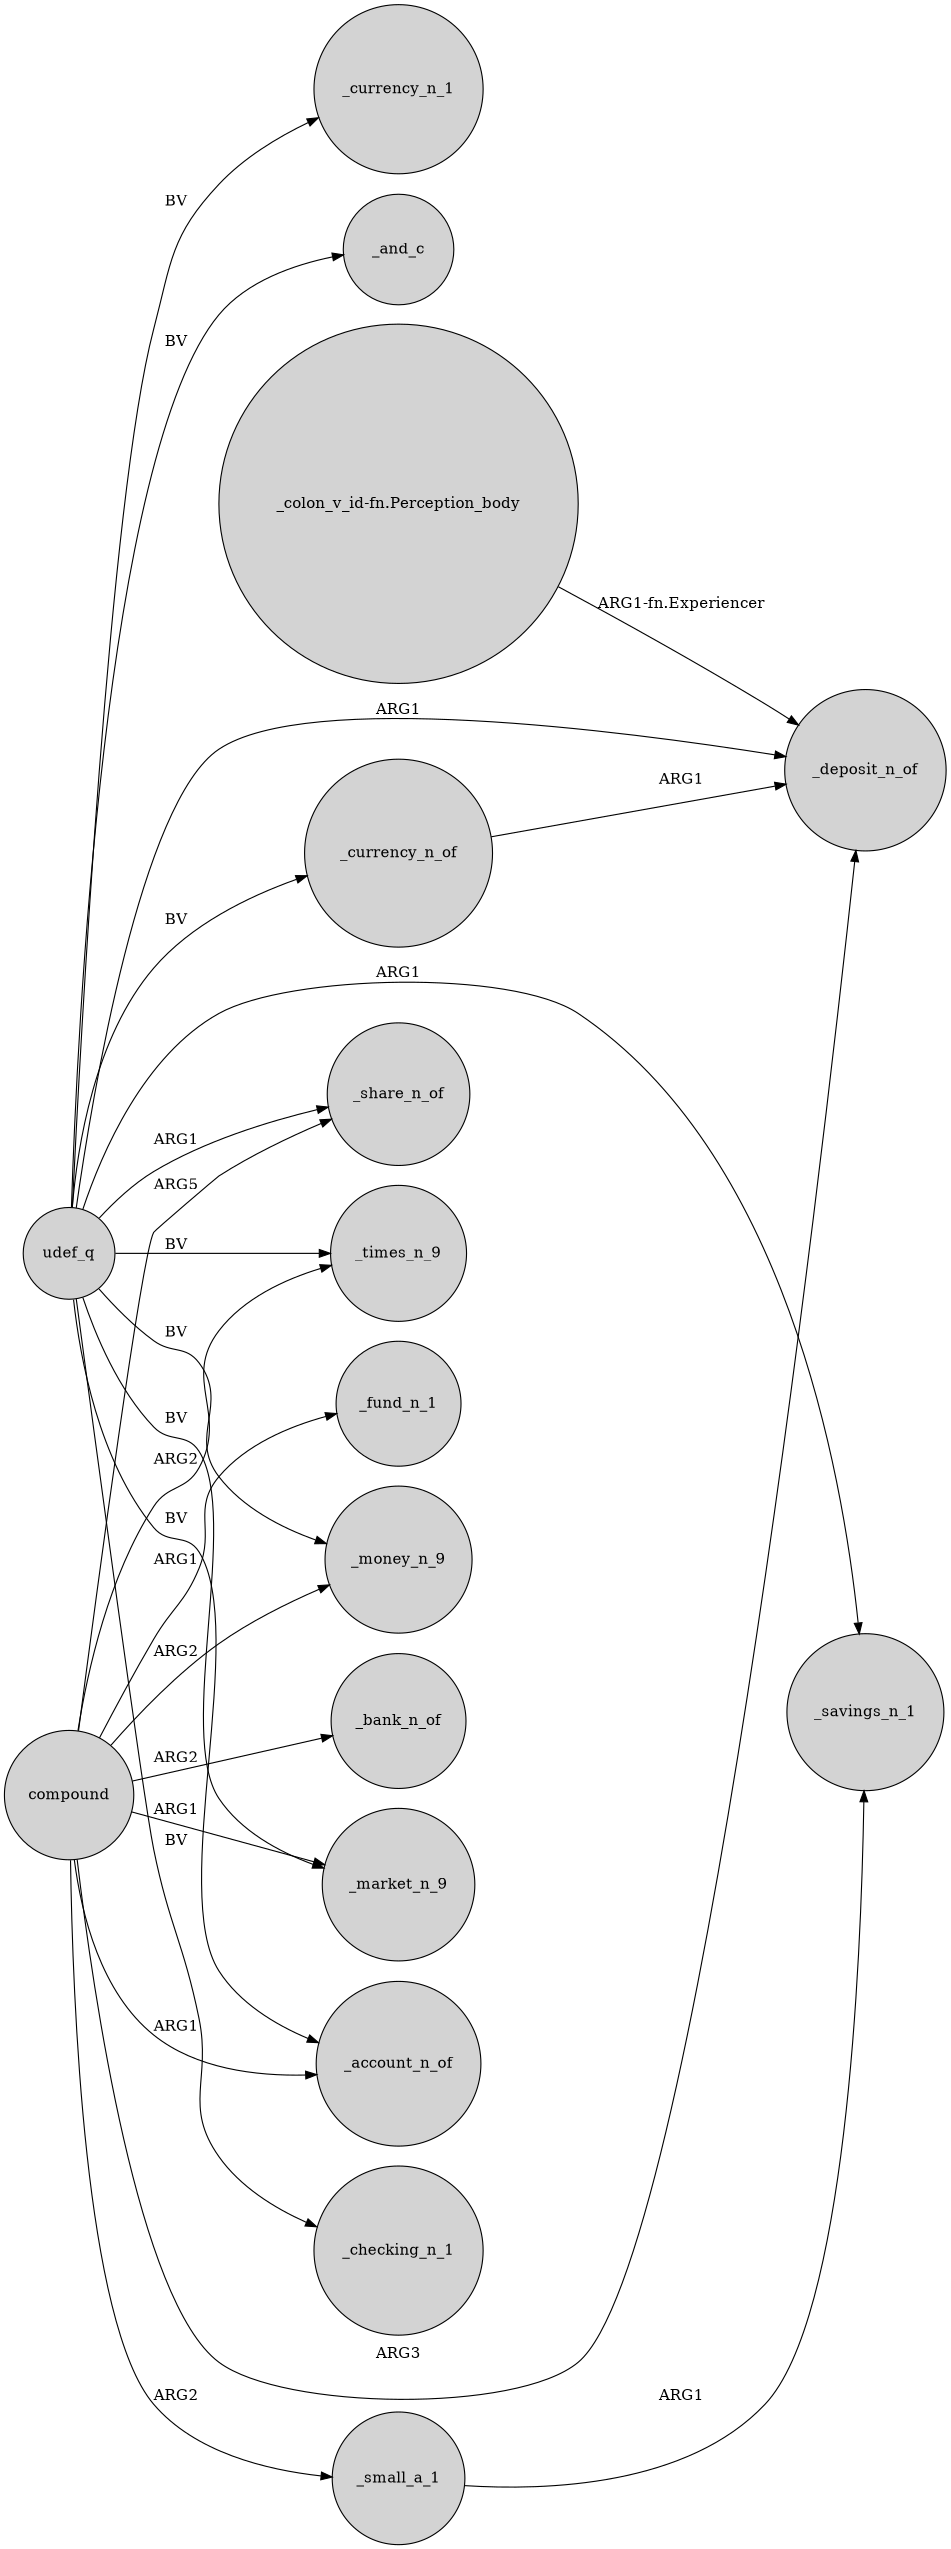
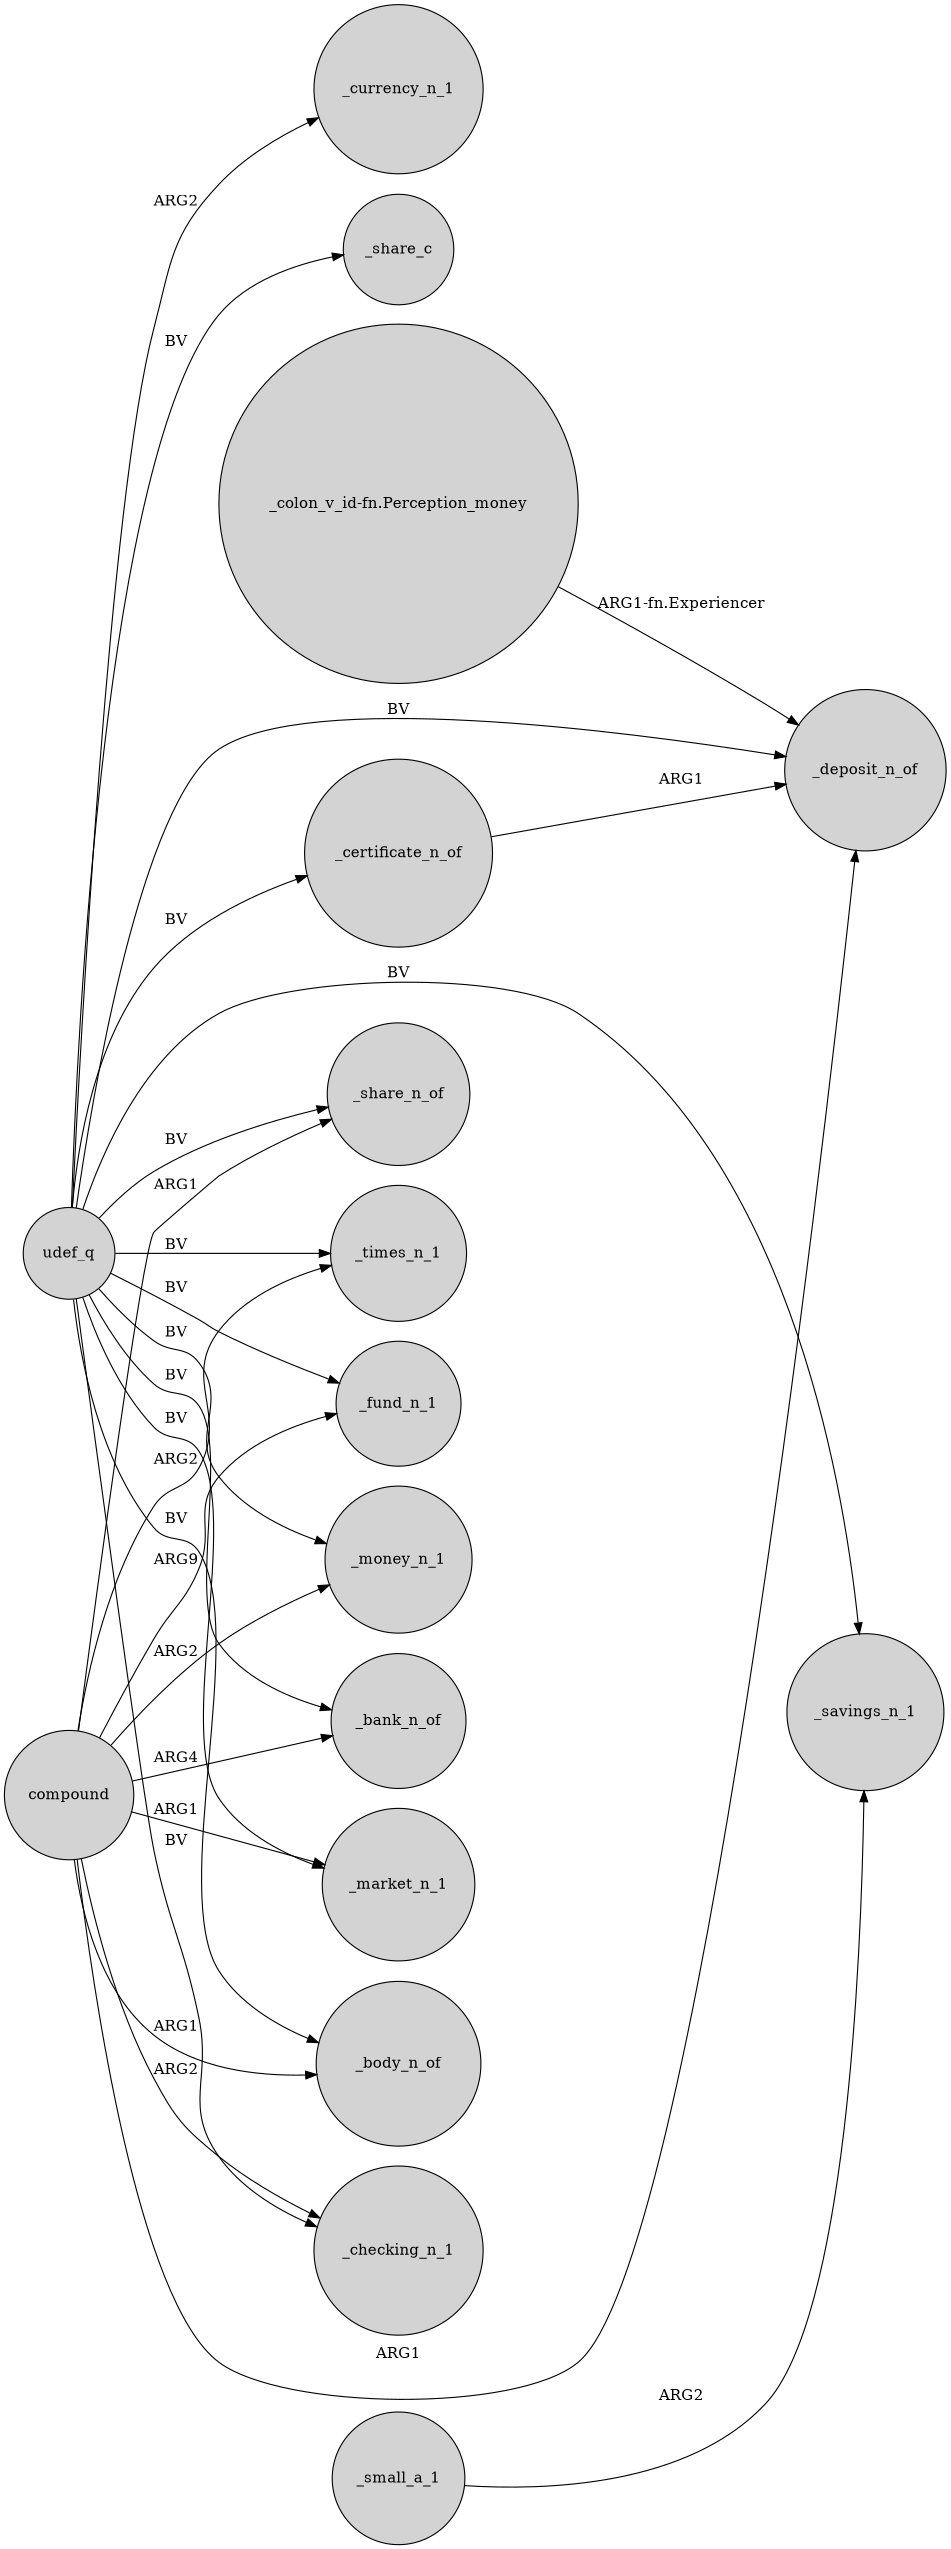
edge "udef_q" -> "_currency_n_1": label "BV" -> "ARG2"
node "_and_c": label "_and_c" -> "_share_c"
node "_colon_v_id-fn.Perception_body": label "_colon_v_id-fn.Perception_body" -> "_colon_v_id-fn.Perception_money"
edge "udef_q" -> "_deposit_n_of": label "ARG1" -> "BV"
node "_currency_n_of": label "_currency_n_of" -> "_certificate_n_of"
edge "udef_q" -> "_savings_n_1": label "ARG1" -> "BV"
edge "udef_q" -> "_share_n_of": label "ARG1" -> "BV"
edge "compound" -> "_share_n_of": label "ARG5" -> "ARG1"
node "_times_n_9": label "_times_n_9" -> "_times_n_1"
edge "udef_q" -> "_fund_n_1": added, label "BV"
edge "udef_q" -> "_bank_n_of": added, label "BV"
edge "compound" -> "_fund_n_1": label "ARG1" -> "ARG9"
node "_money_n_9": label "_money_n_9" -> "_money_n_1"
edge "compound" -> "_bank_n_of": label "ARG2" -> "ARG4"
node "_market_n_9": label "_market_n_9" -> "_market_n_1"
node "_account_n_of": label "_account_n_of" -> "_body_n_of"
edge "compound" -> "_small_a_1": now "compound" -> "_checking_n_1"
edge "compound" -> "_deposit_n_of": label "ARG3" -> "ARG1"
edge "_small_a_1" -> "_savings_n_1": label "ARG1" -> "ARG2"
